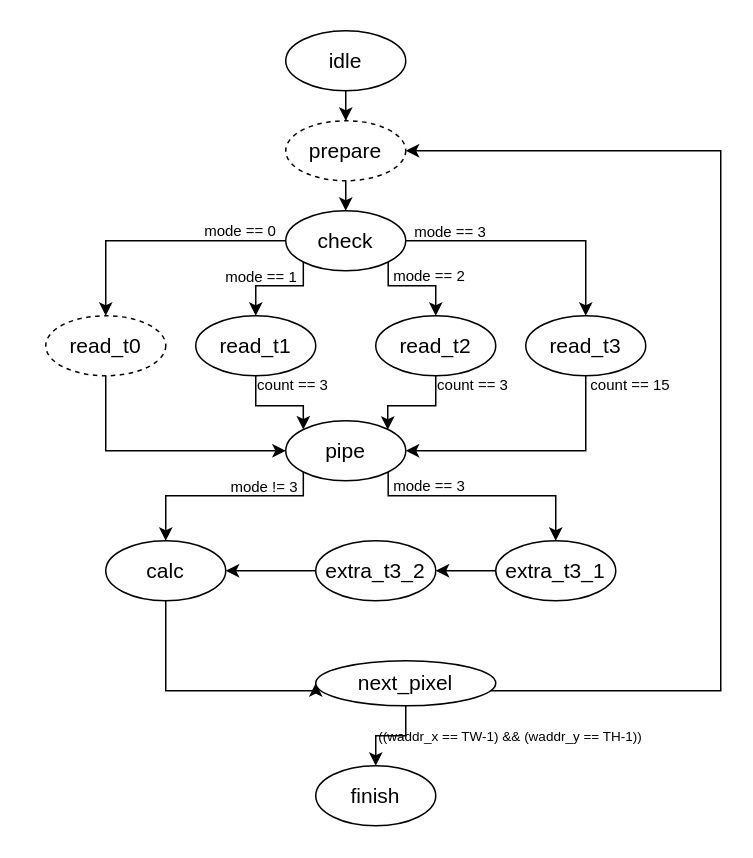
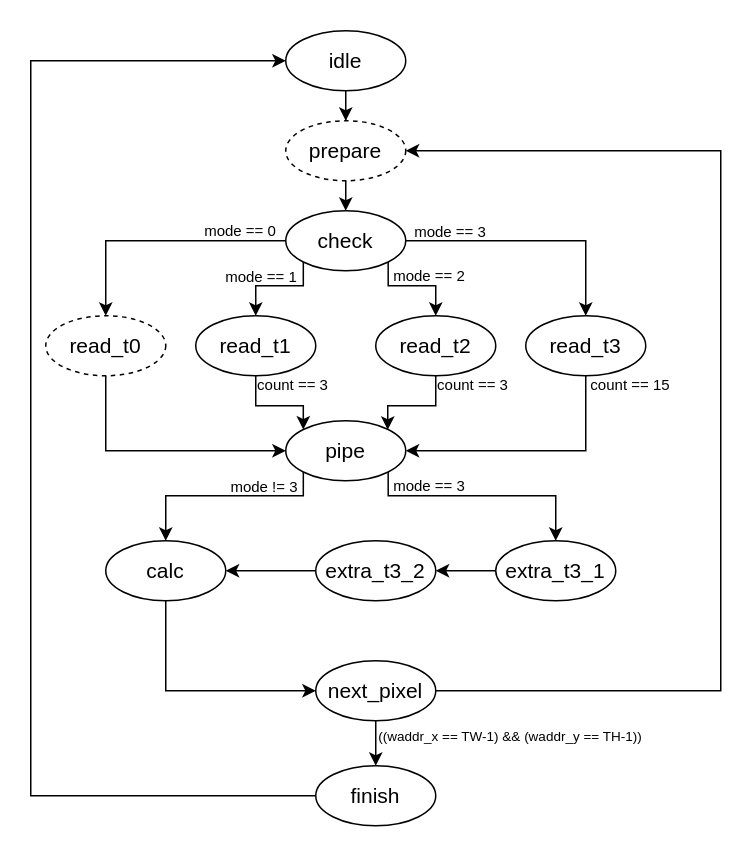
edge "finish" -> "idle": added
node "next_pixel": size 180x45 -> 120x60
